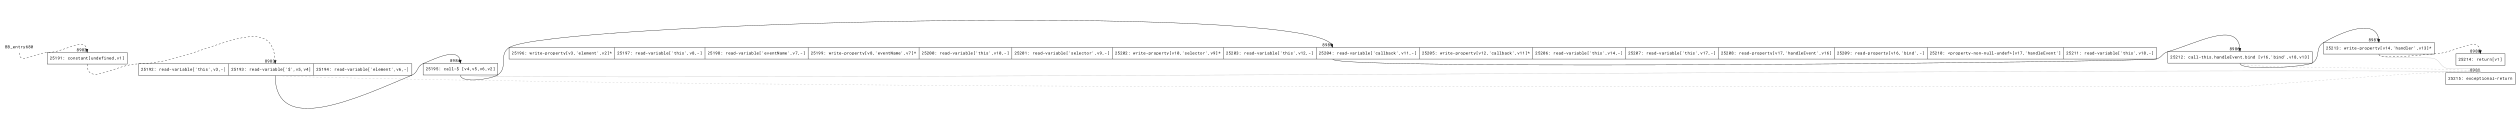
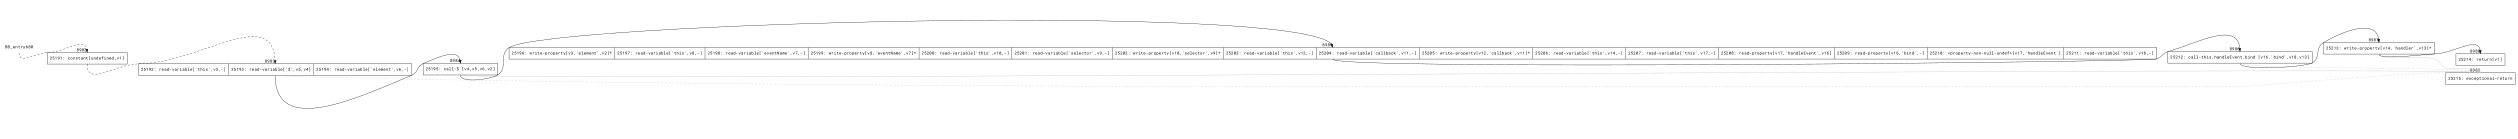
edge "25213: write-property[v14,'handler',v13]*" -> "25214: return[v1]": style dashed -> solid
